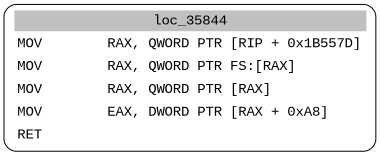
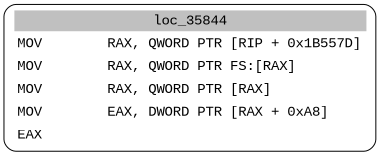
node "loc_35844": text "RET" -> "EAX"
